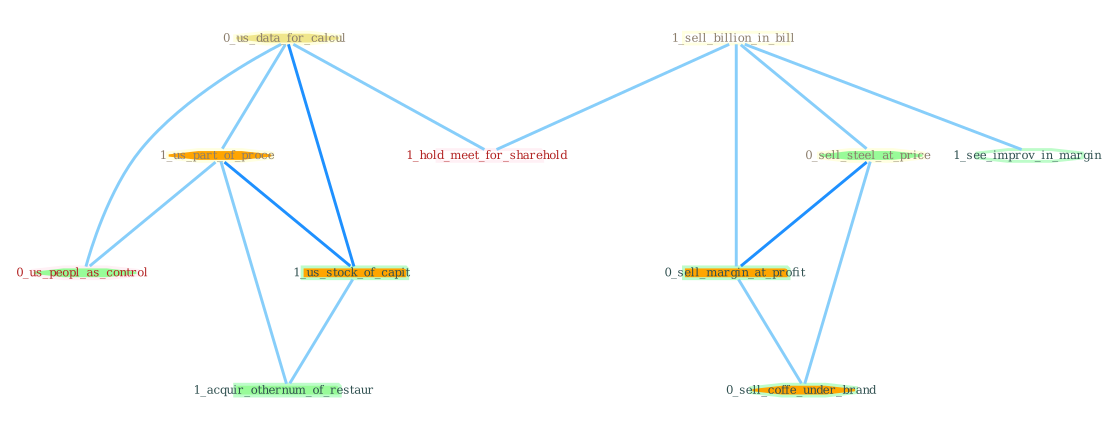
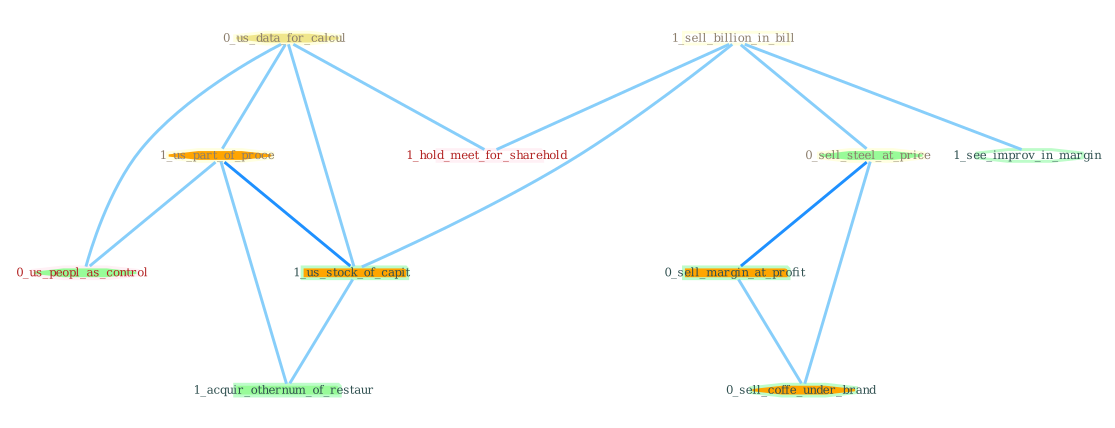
edge "0_us_data_for_calcul" -- "1_us_stock_of_capit": color #1e90ff -> #87cefa
edge "1_sell_billion_in_bill" -- "0_sell_margin_at_profit": now "1_sell_billion_in_bill" -- "1_us_stock_of_capit"
